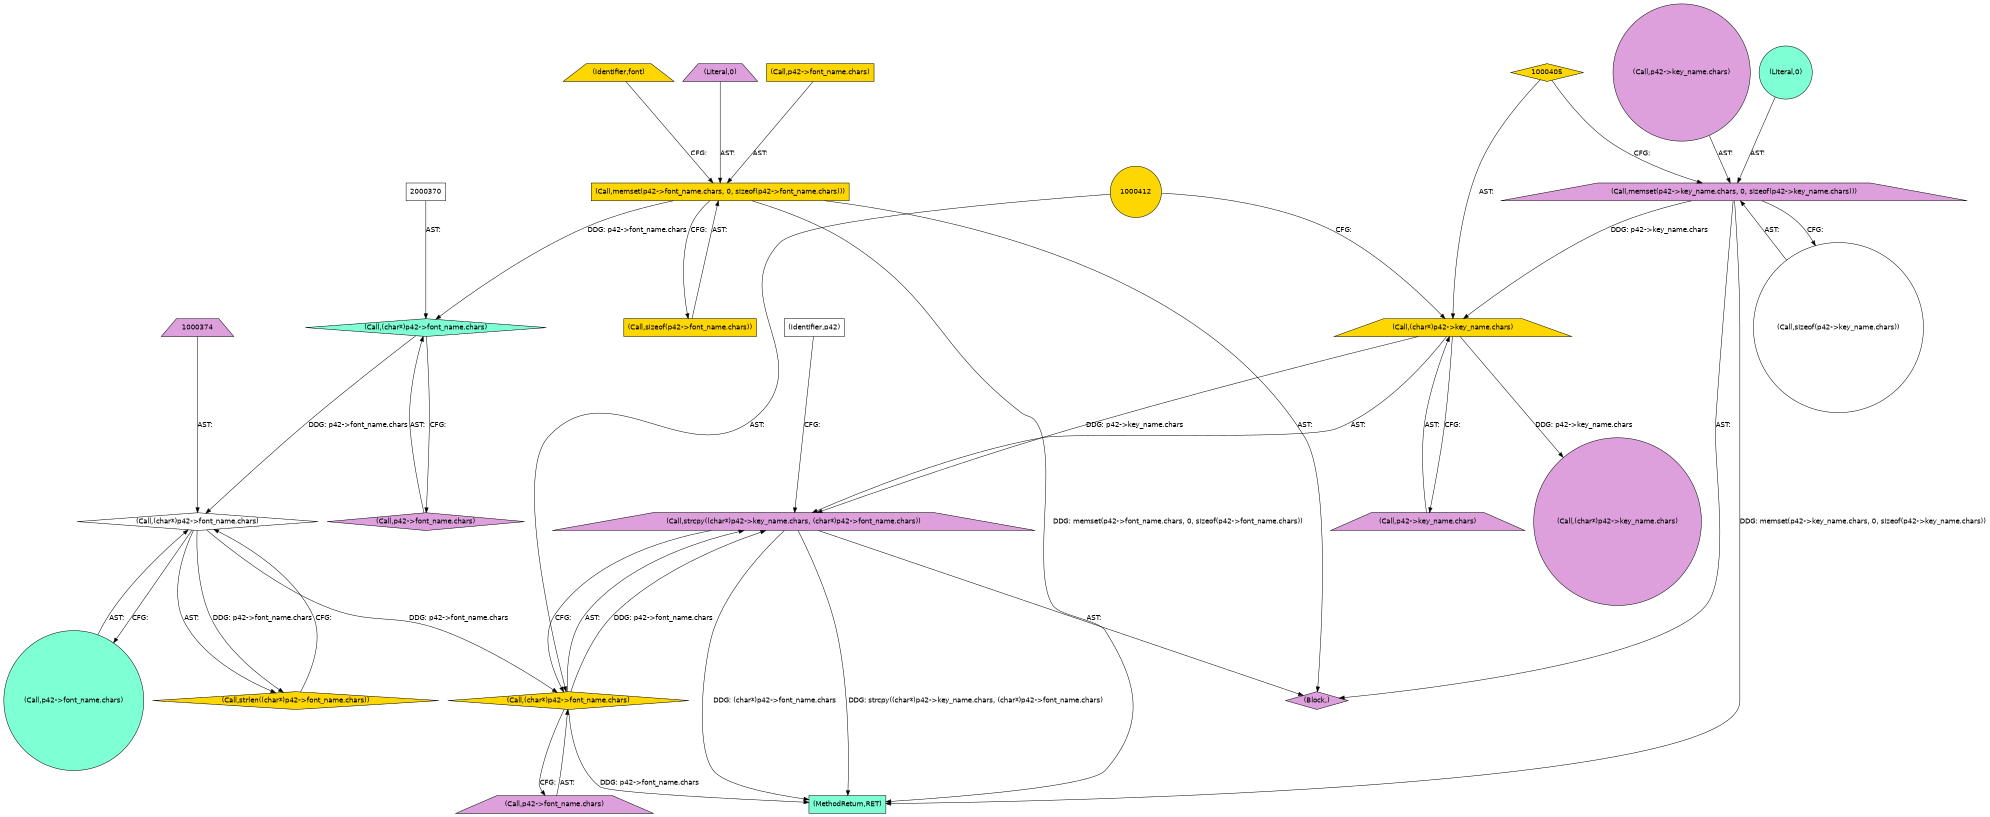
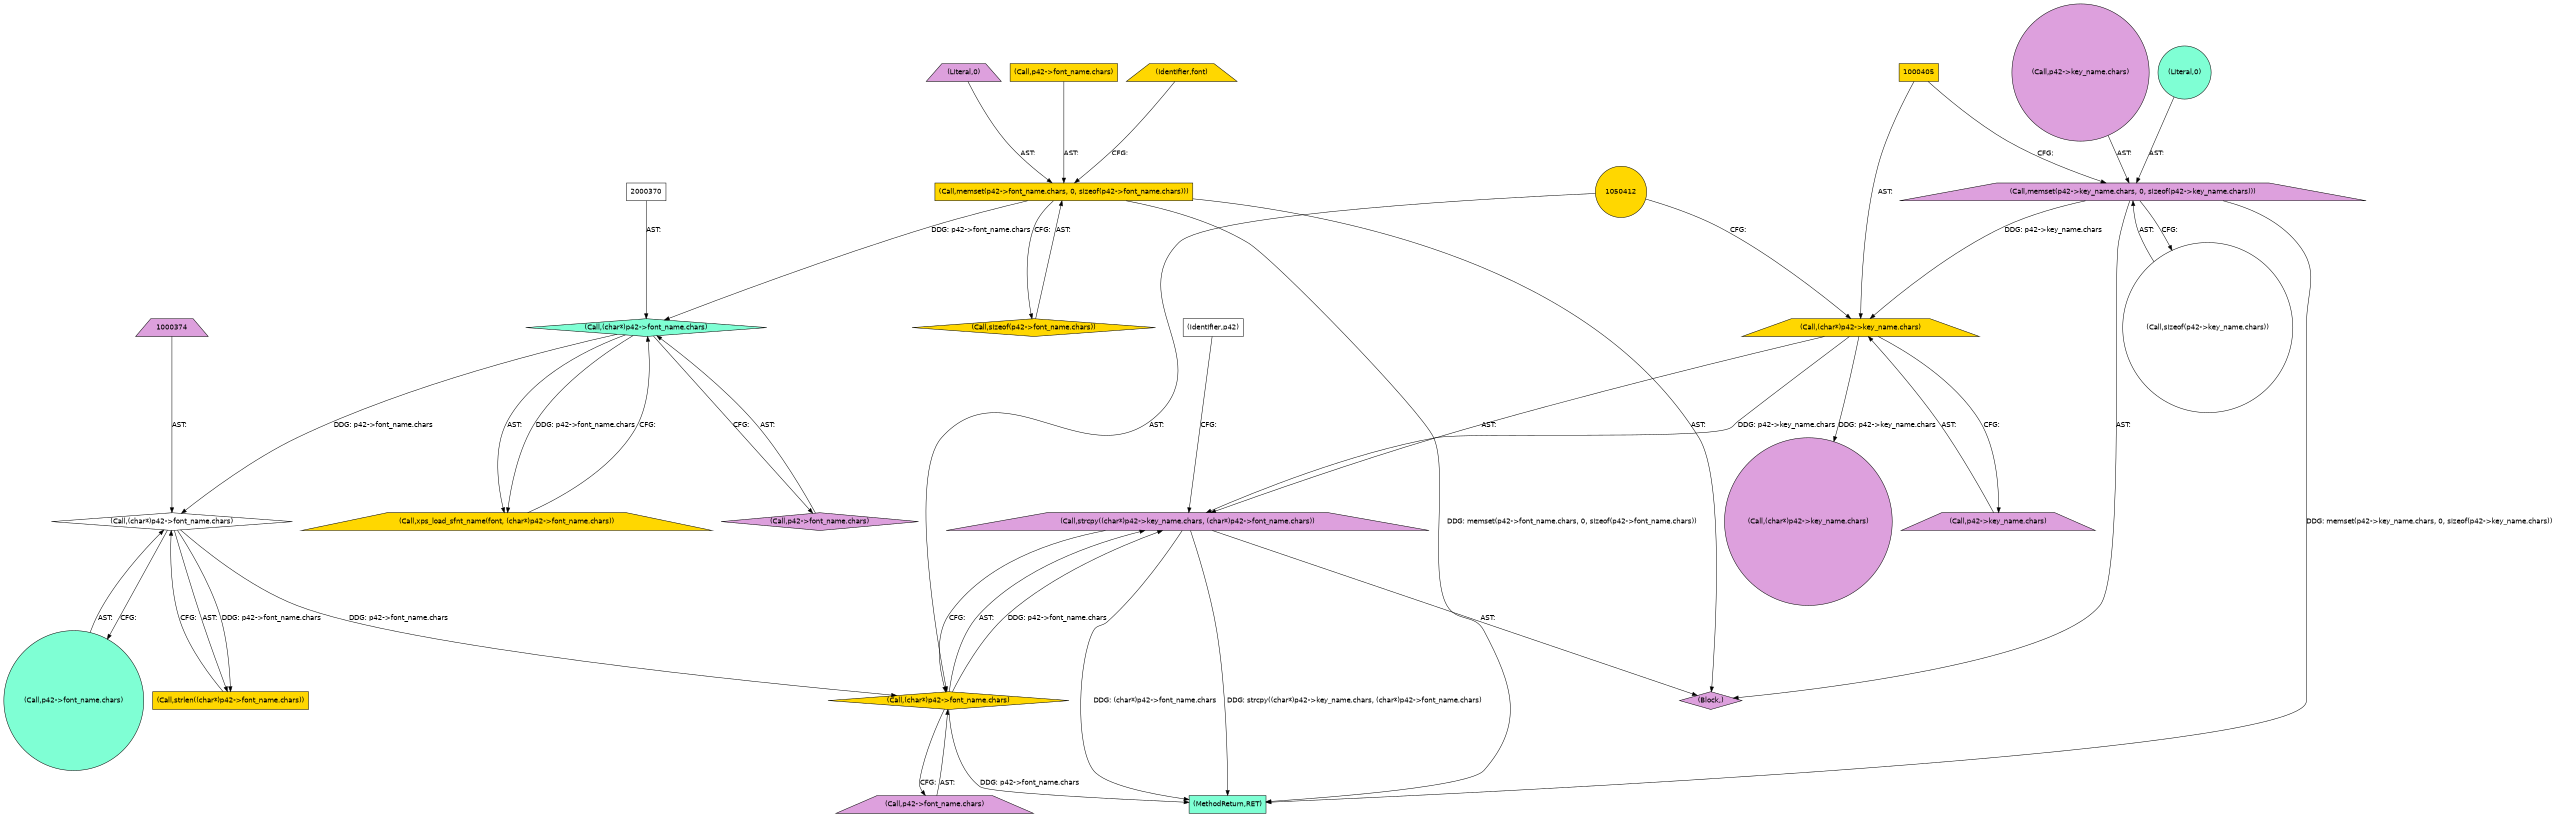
node "1000405": shape diamond -> box
node "1000412": label "1000412" -> "1050412"
node "(Call,sizeof(p42->font_name.chars))": shape box -> diamond
node "(Call,xps_load_sfnt_name(font, (char*)p42->font_name.chars))": added
node "(Call,strlen((char*)p42->font_name.chars))": shape diamond -> box
